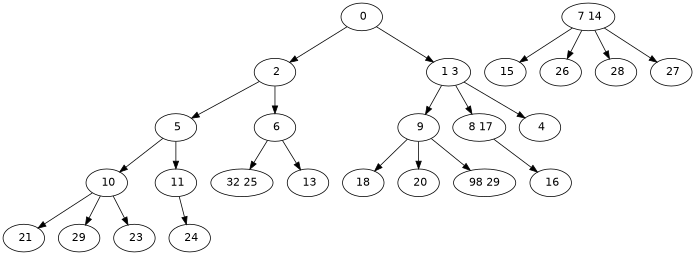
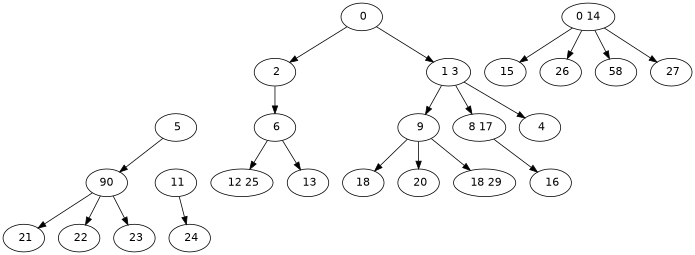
node "7 14": label "7 14" -> "0 14"
node "28": label "28" -> "58"
edge "2" -> "5": removed
edge "5" -> "11": removed
node "10": label "10" -> "90"
node "32 25": label "32 25" -> "12 25"
node "98 29": label "98 29" -> "18 29"
node "29": label "29" -> "22"
